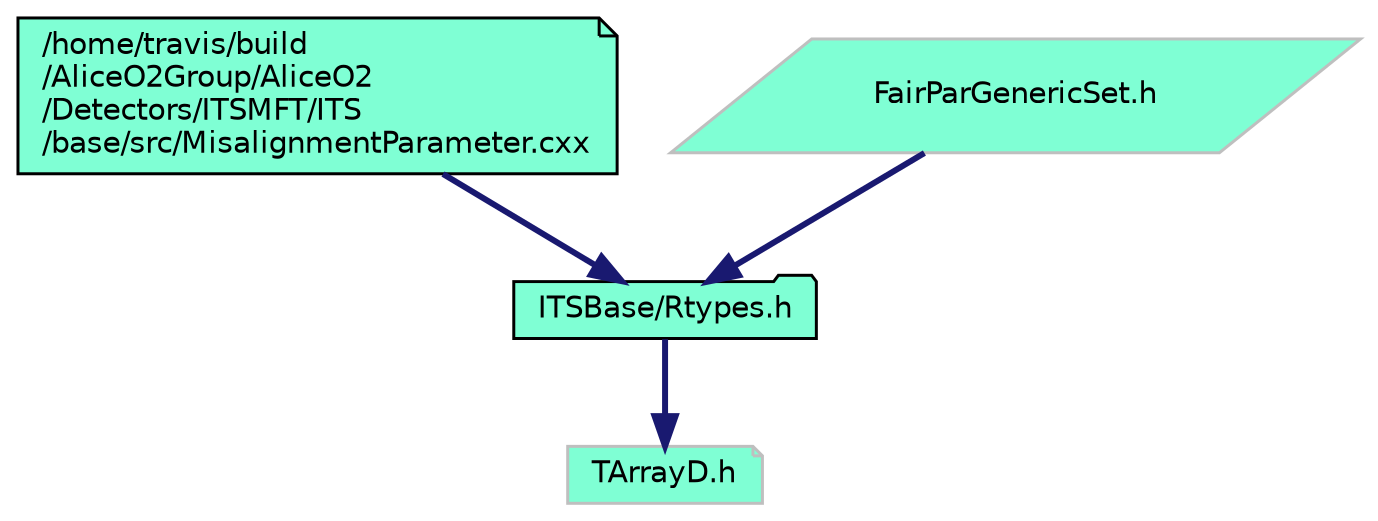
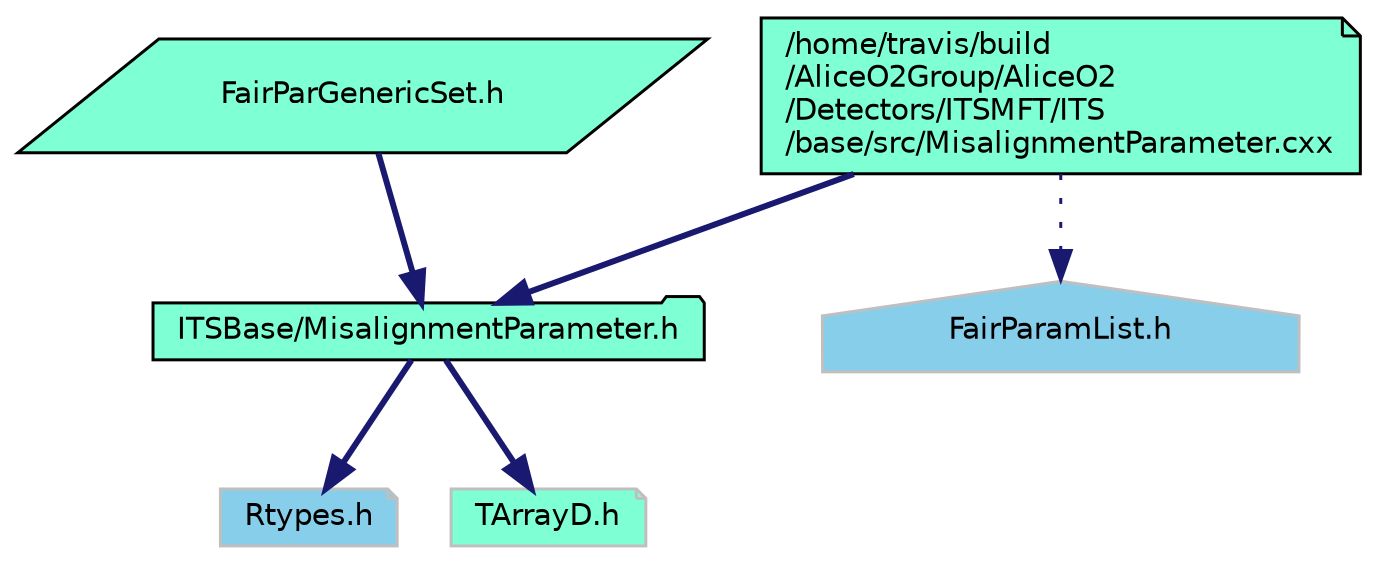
node "FairParGenericSet.h": color grey75 -> black
node "ITSBase/Rtypes.h": label "ITSBase/Rtypes.h" -> "ITSBase/MisalignmentParameter.h"
node "FairParamList.h": added
node "Rtypes.h": added
